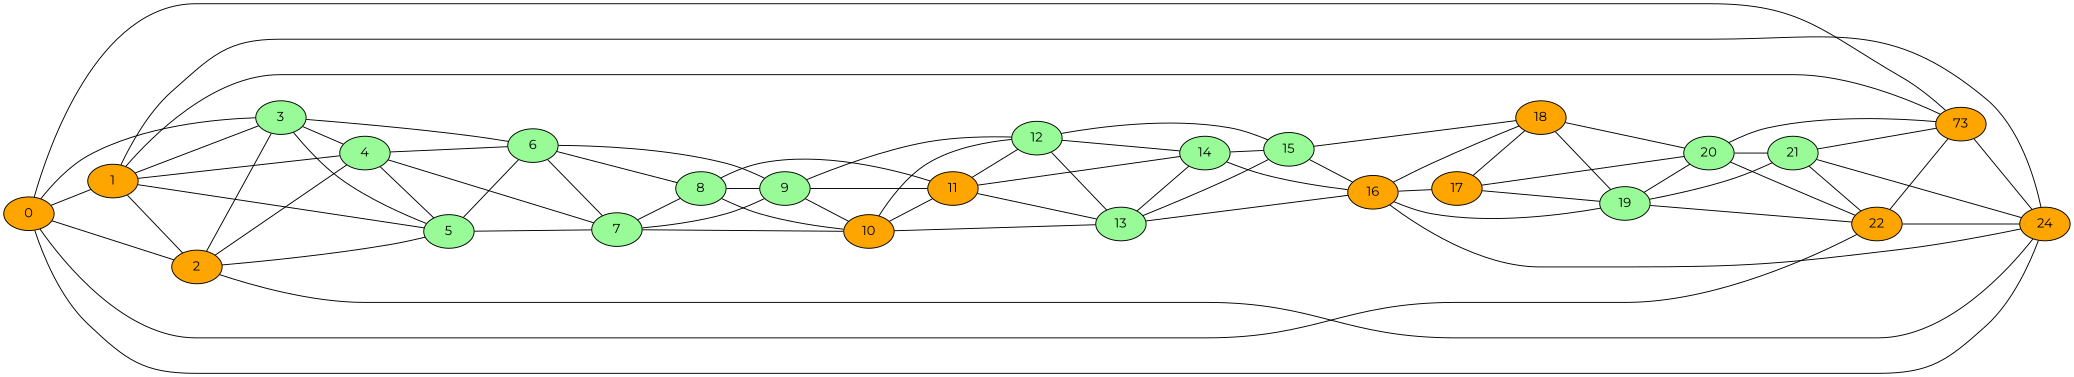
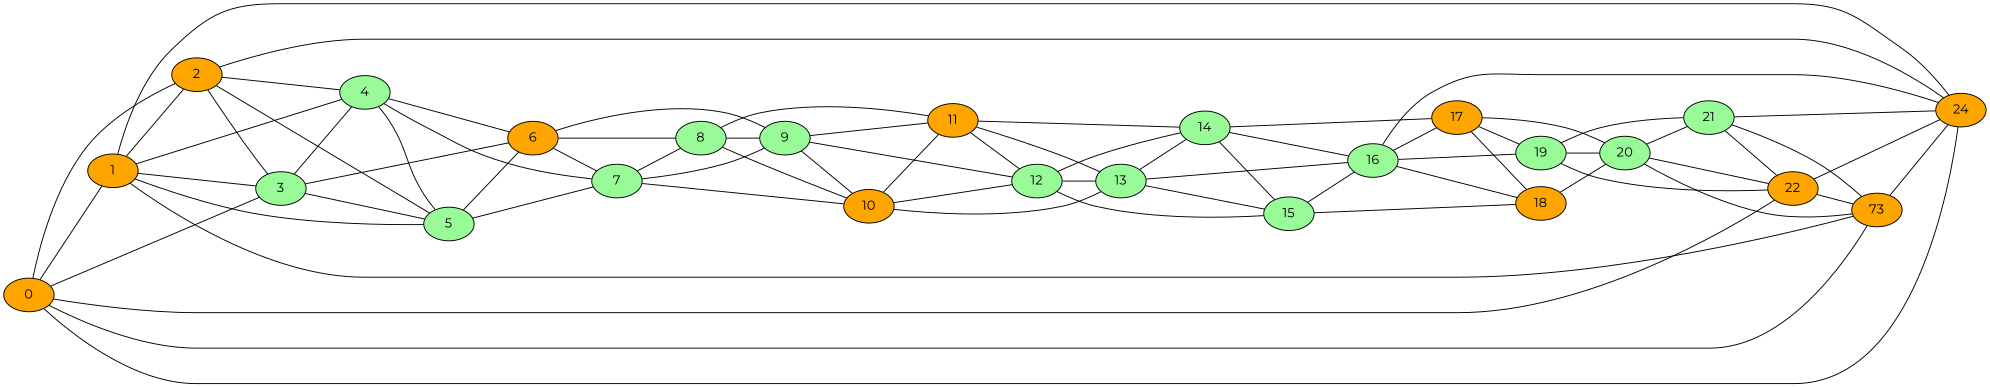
edge "17" -- "14": added
node "6": fillcolor palegreen -> orange
edge "18" -- "19": removed
node "16": fillcolor orange -> palegreen
